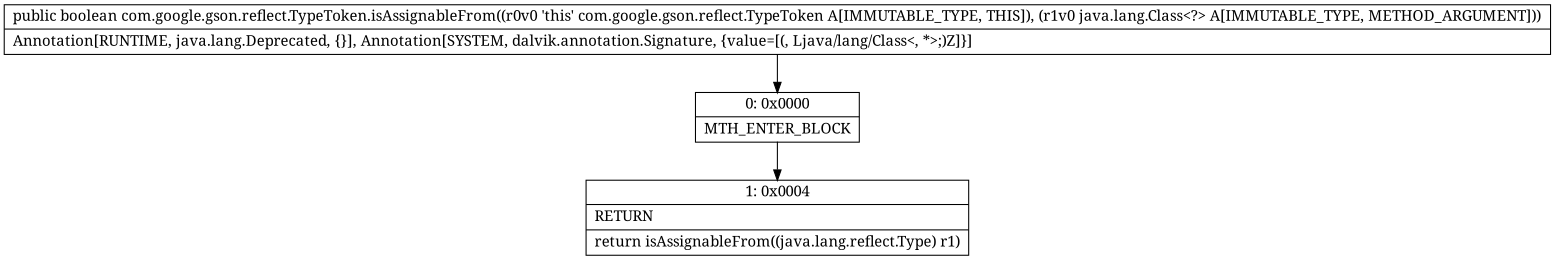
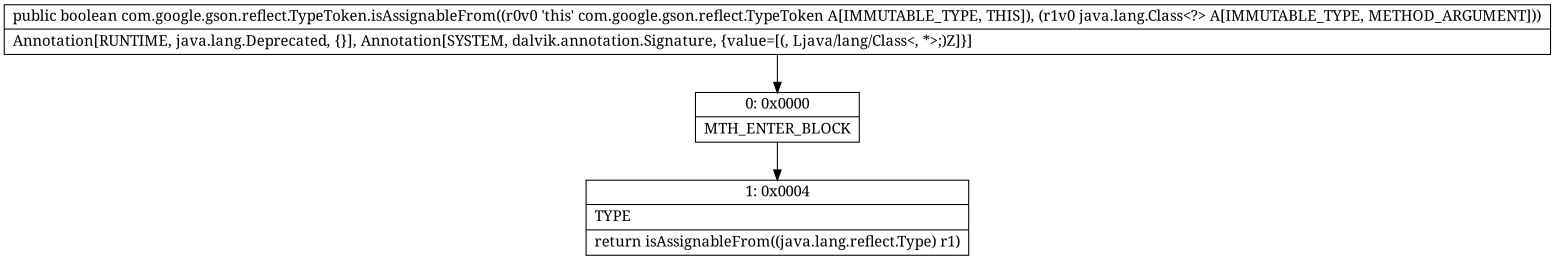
node "1: 0x0004": text "RETURN" -> "TYPE"
